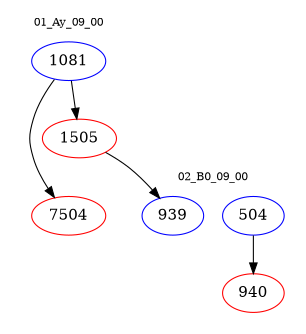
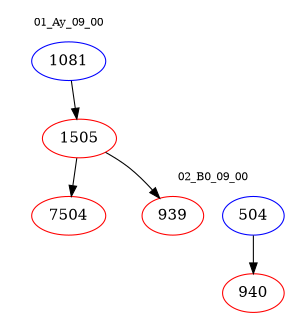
edge "1081" -> "7504": now "1505" -> "7504"
node "939": color blue -> red
